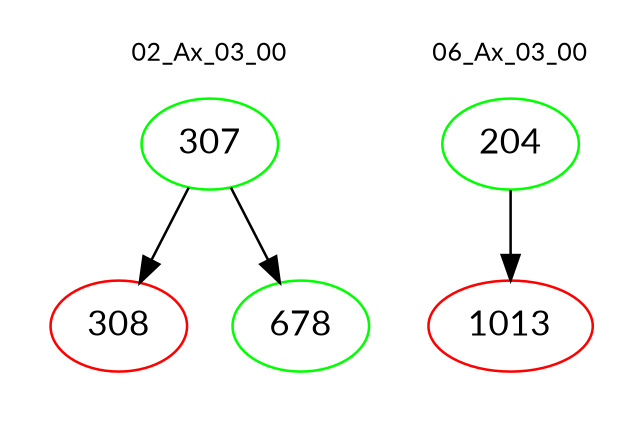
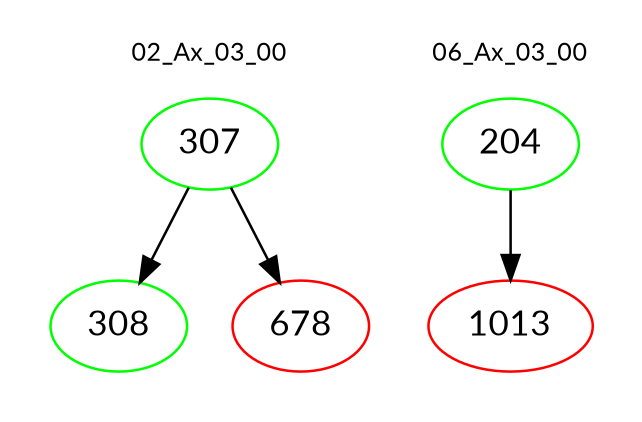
node "308": color red -> green
node "678": color green -> red
